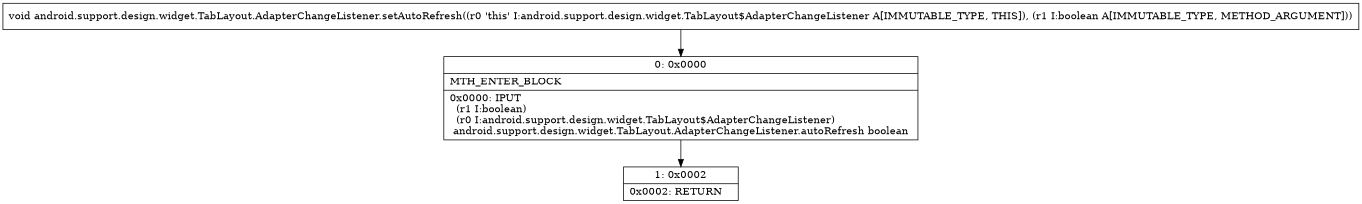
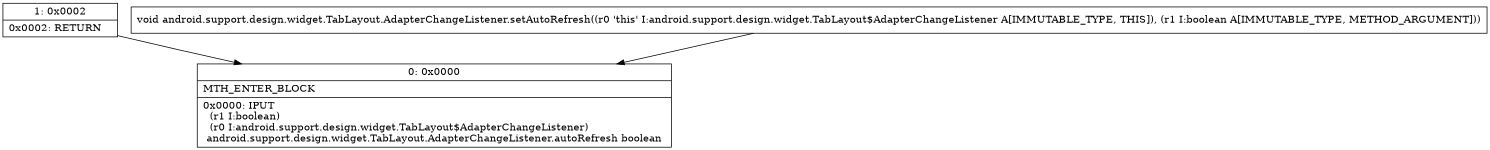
edge "0: 0x0000" -> "1: 0x0002": reversed
